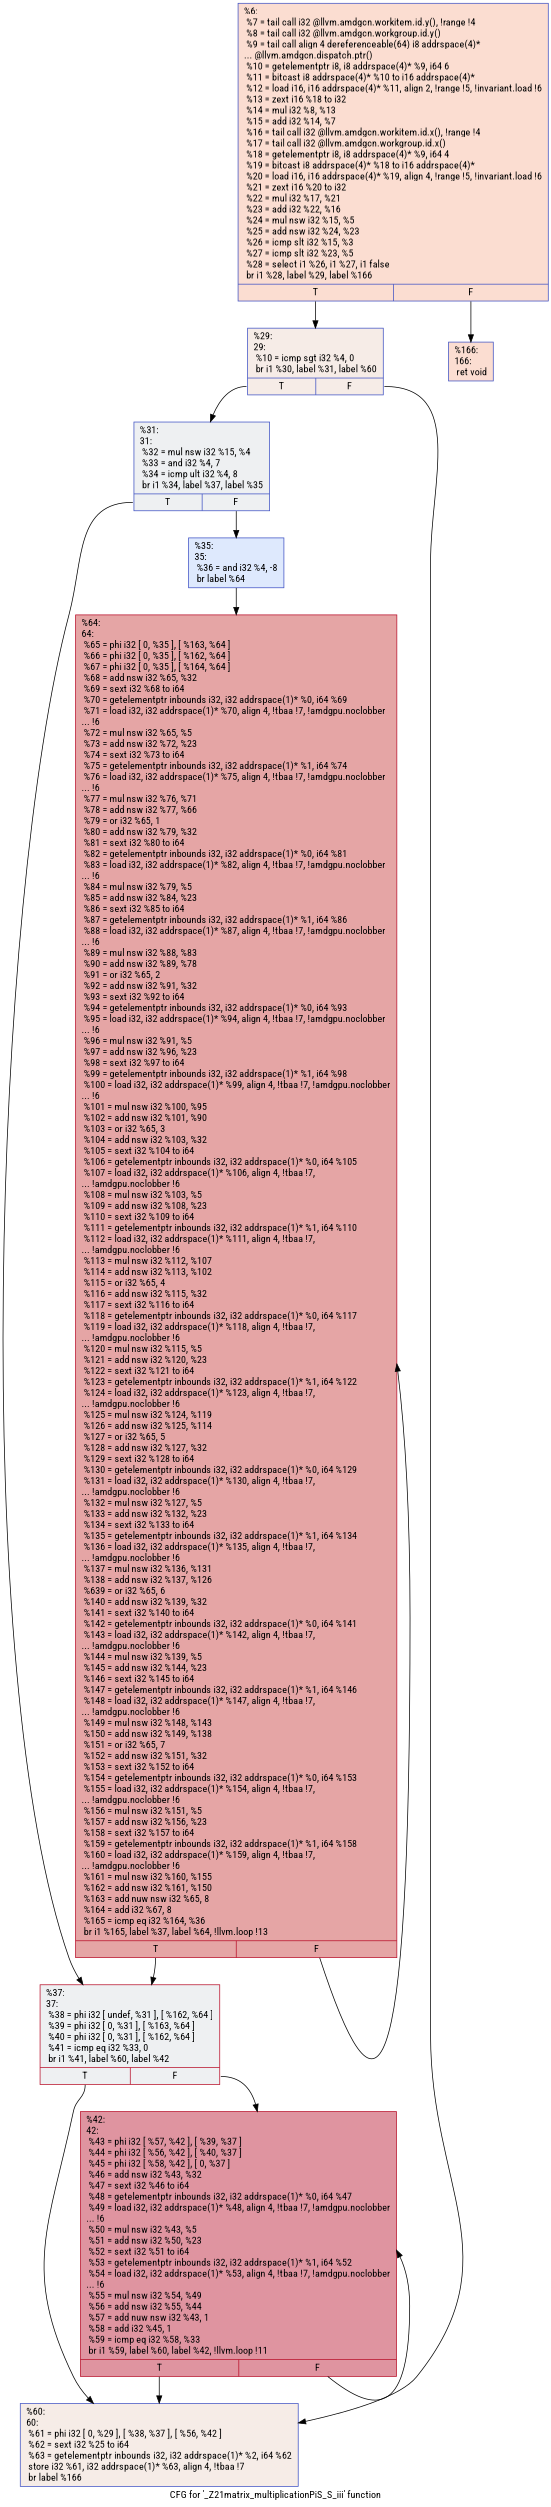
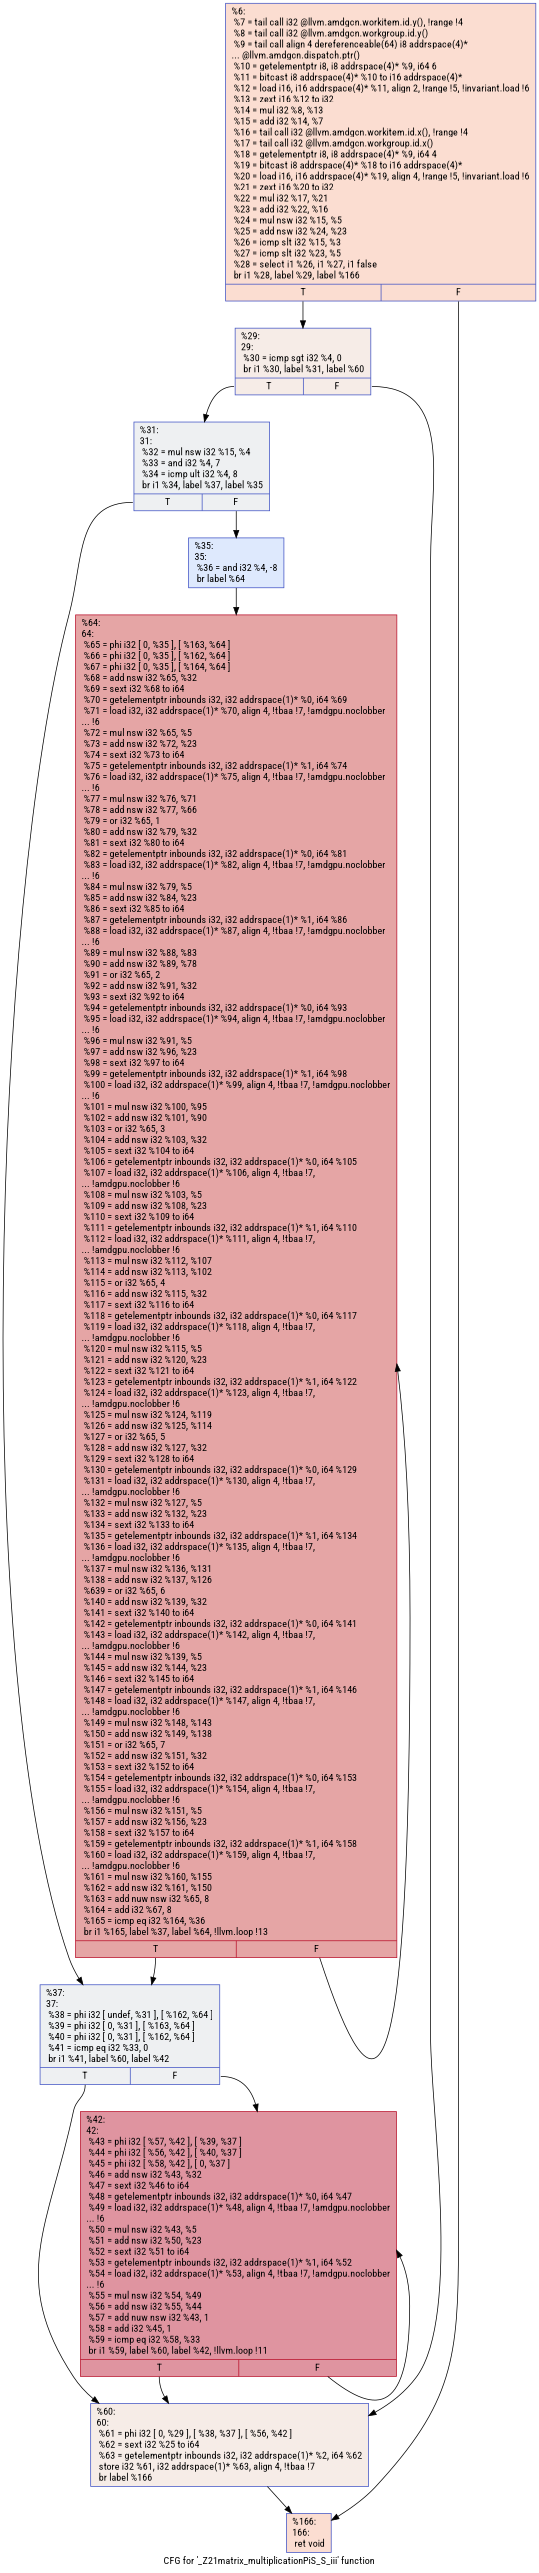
node "%6:": text "%13 = zext i16 %18 to i32" -> "%13 = zext i16 %12 to i32"
node "%29:": text "%10 = icmp sgt i32 %4, 0" -> "%30 = icmp sgt i32 %4, 0"
node "%37:": color #b70d28ff -> #3d50c3ff
edge "%60:" -> "%166:": added
